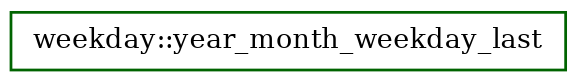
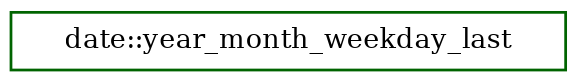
node "weekday::year_month_weekday_last": label "weekday::year_month_weekday_last" -> "date::year_month_weekday_last"
